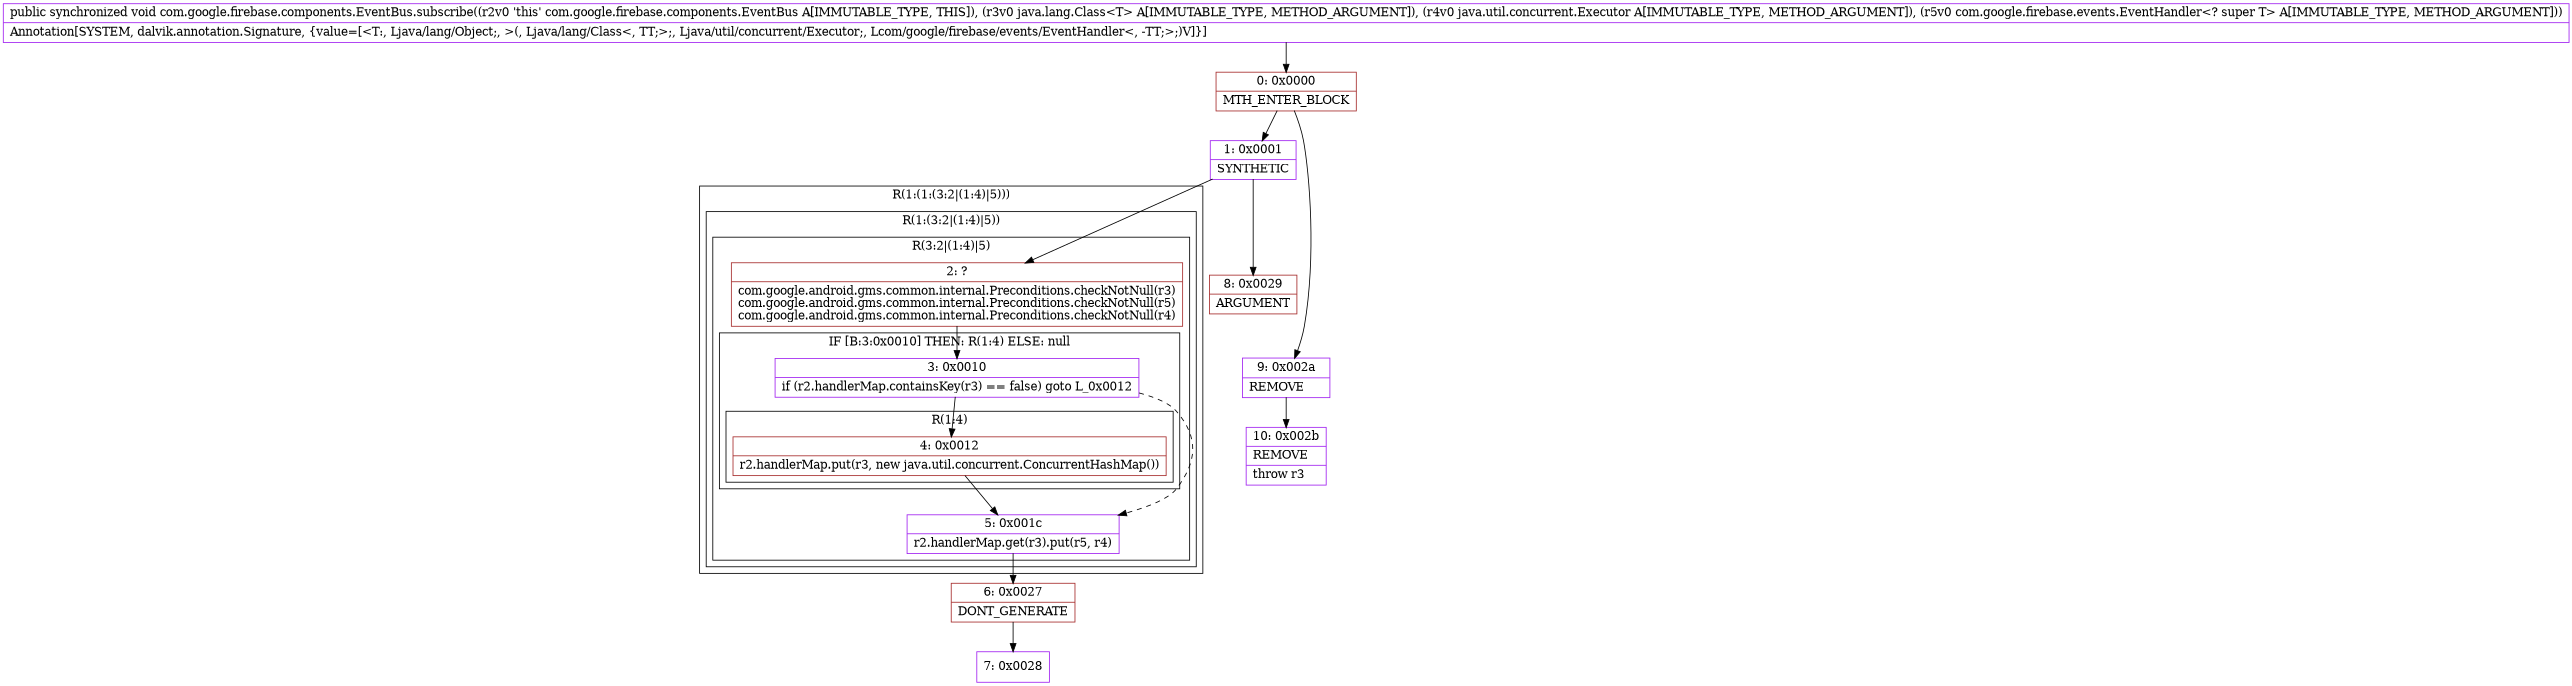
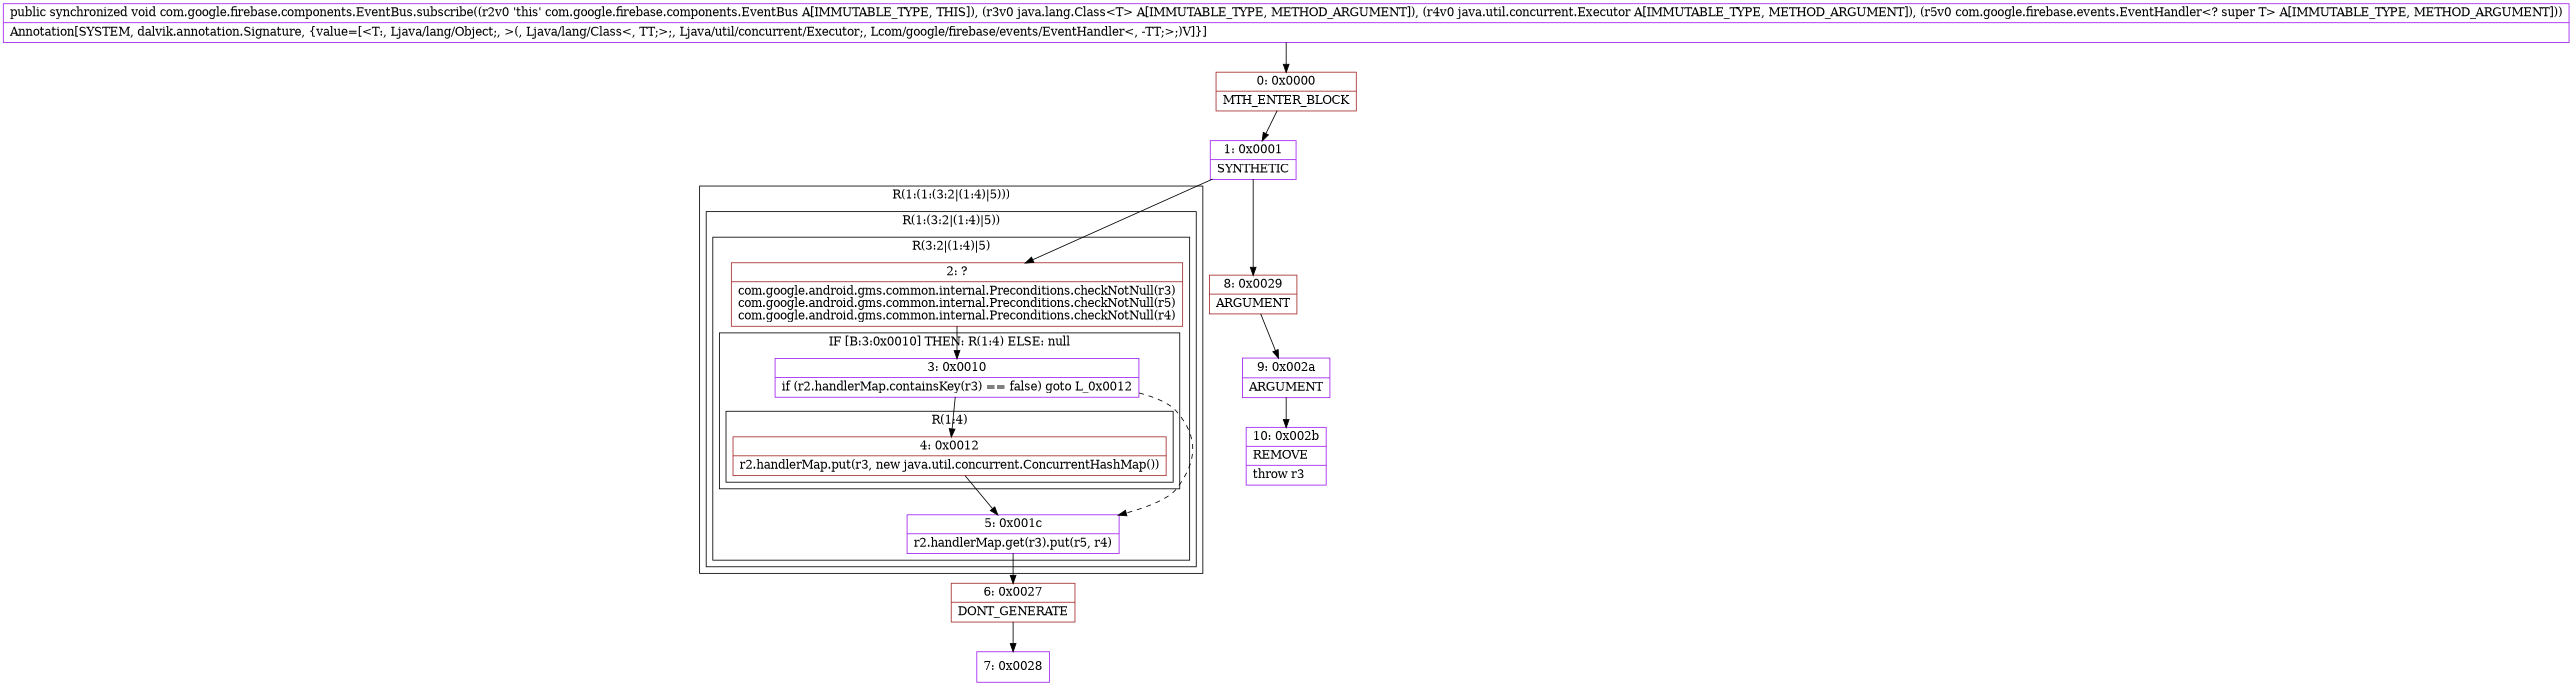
edge "0: 0x0000" -> "9: 0x002a": now "8: 0x0029" -> "9: 0x002a"
node "9: 0x002a": text "REMOVE" -> "ARGUMENT"
